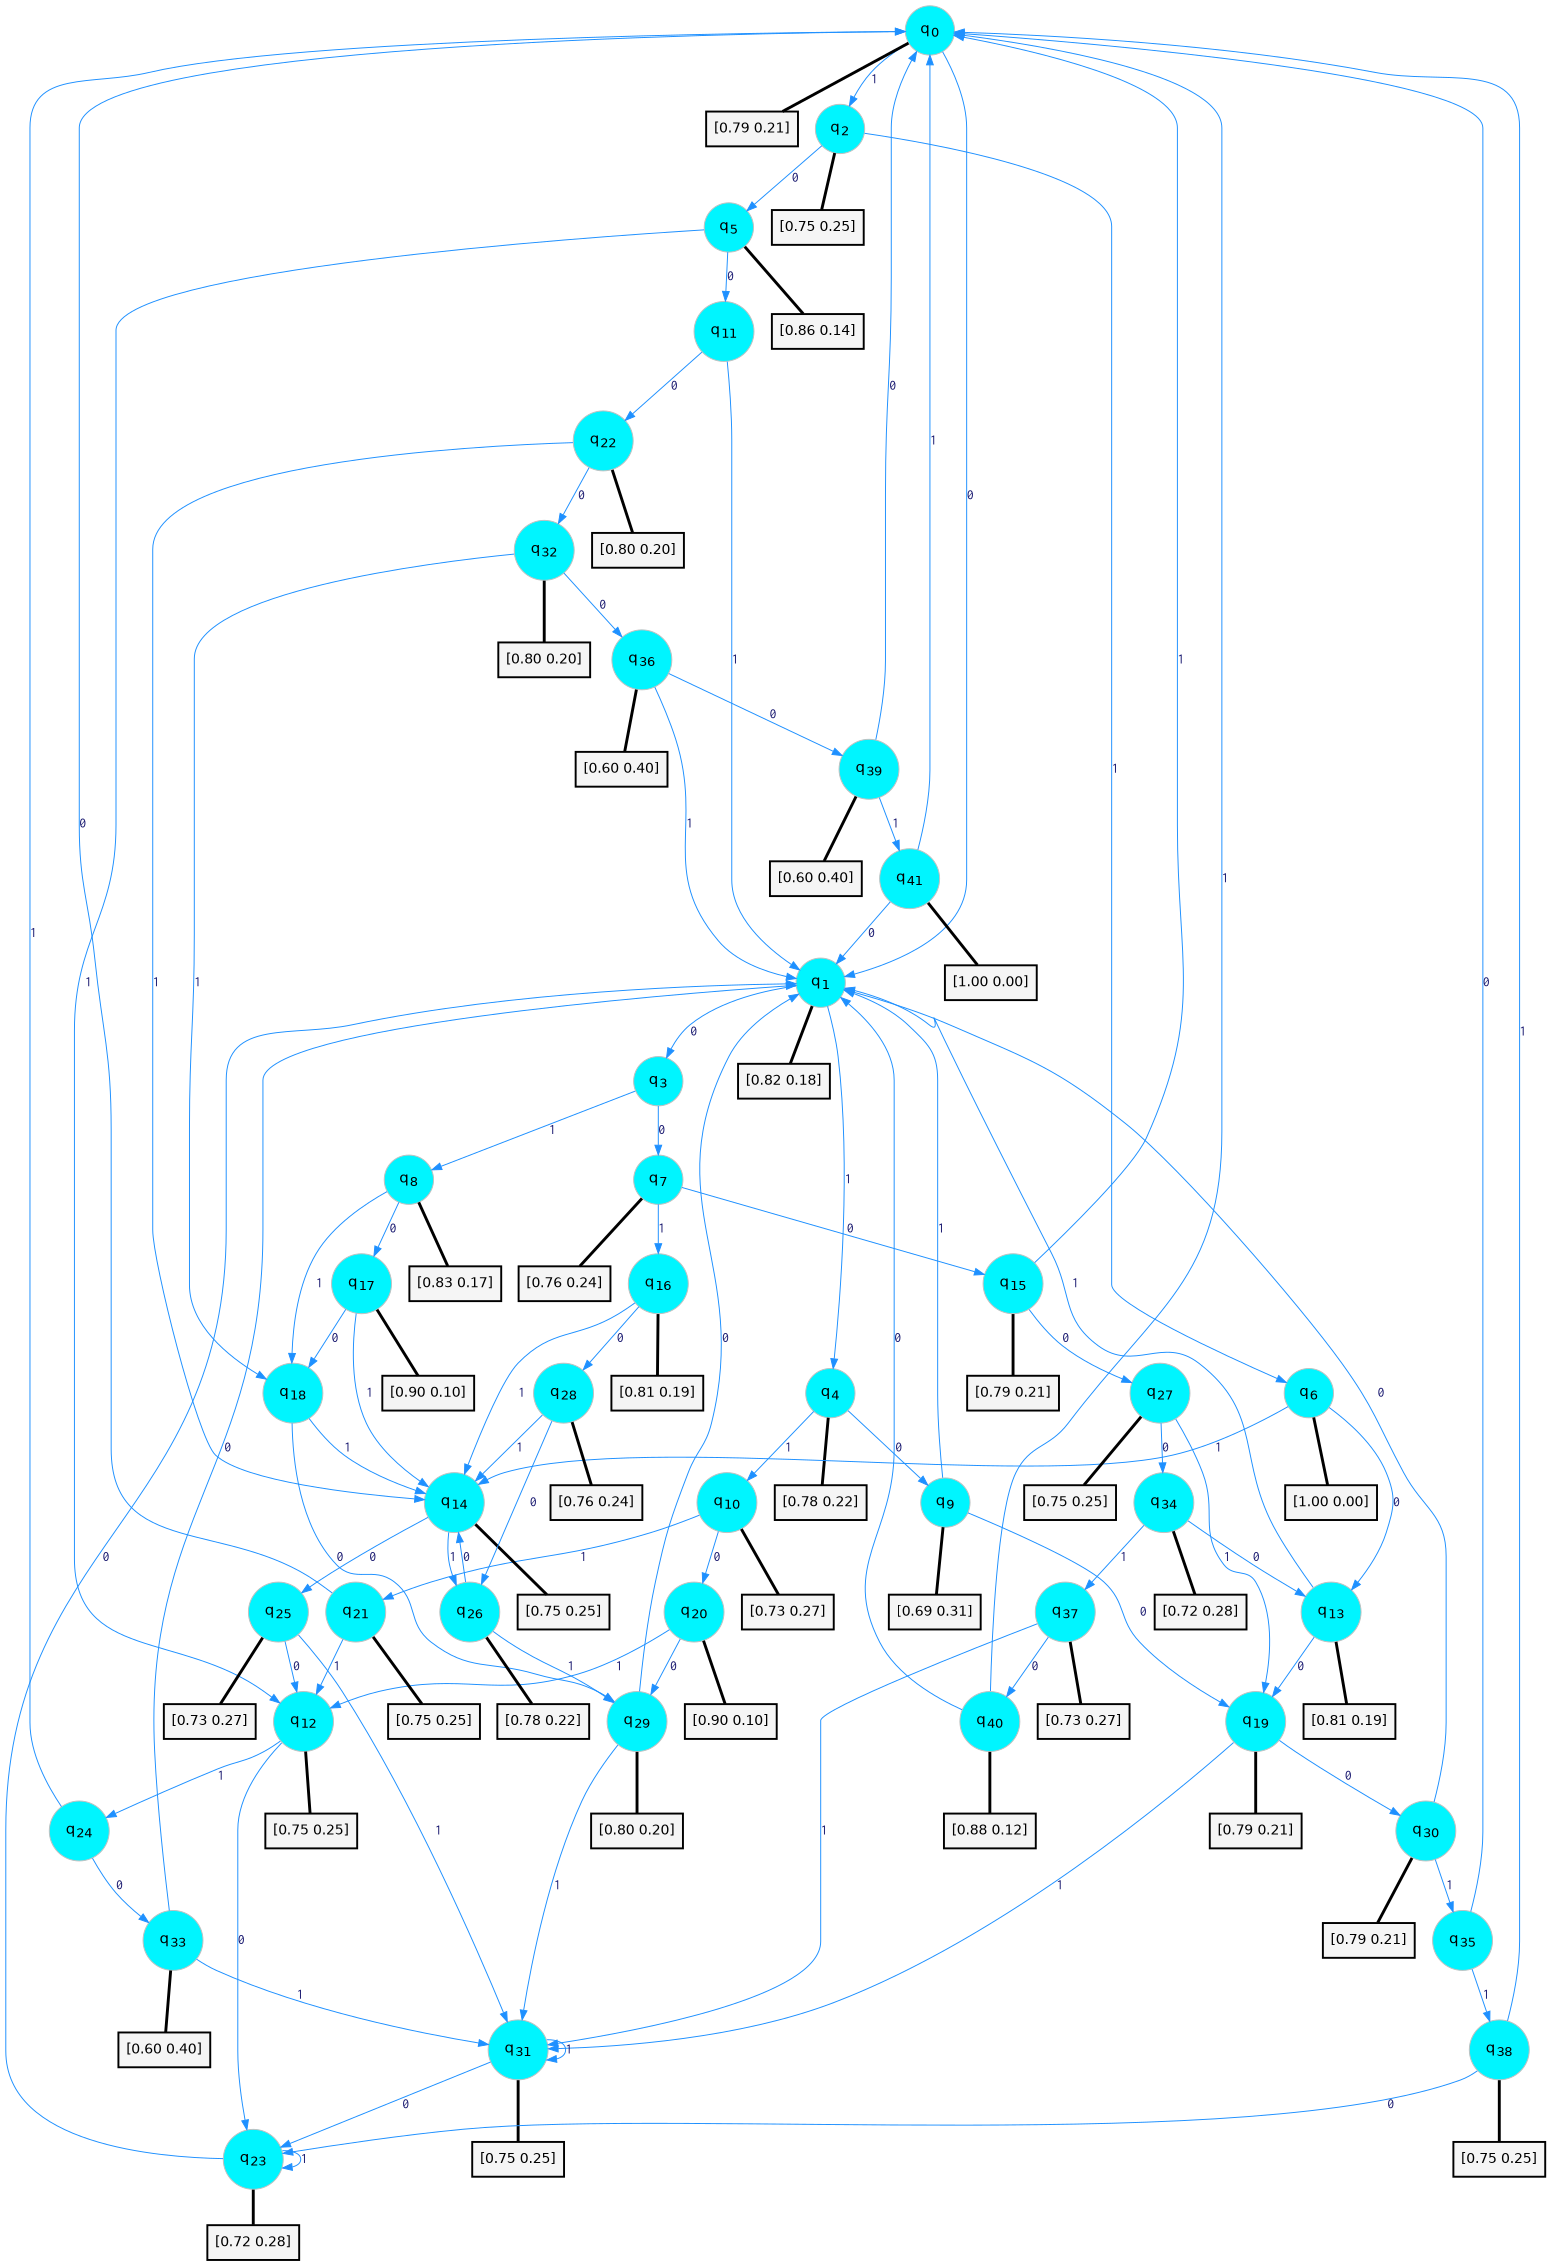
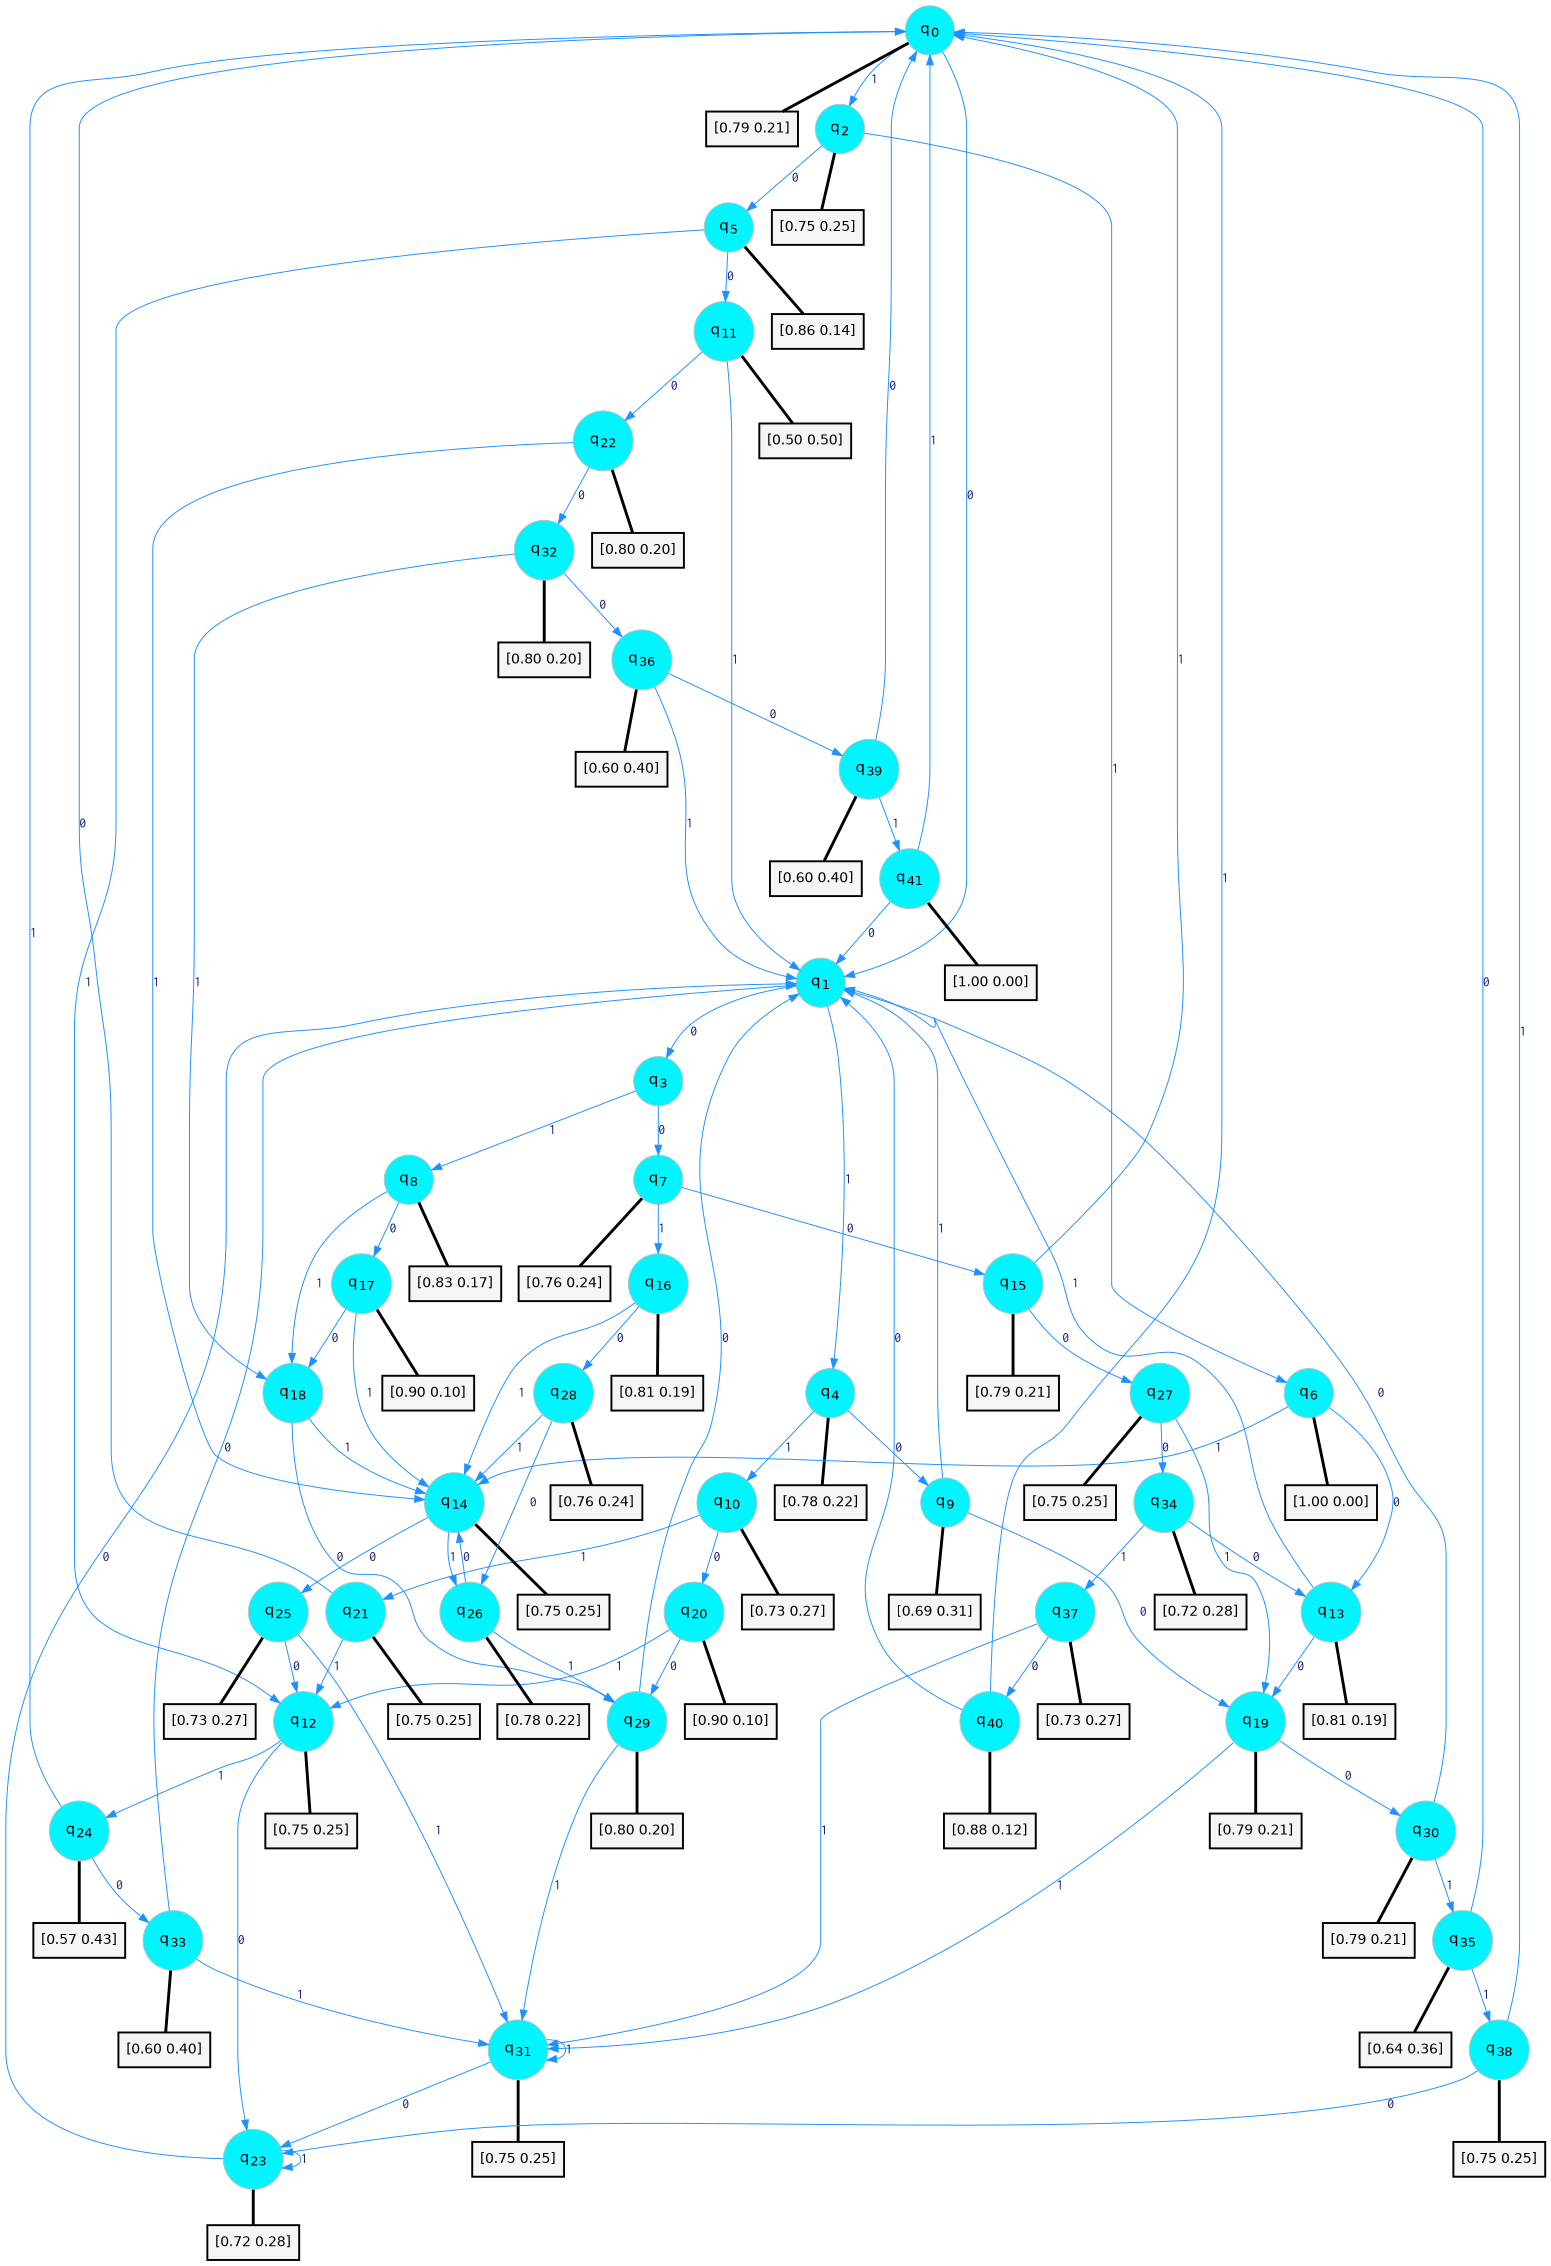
node "[0.50 0.50]": added
node "[0.82 0.18]": removed
node "[0.57 0.43]": added
node "[0.64 0.36]": added
